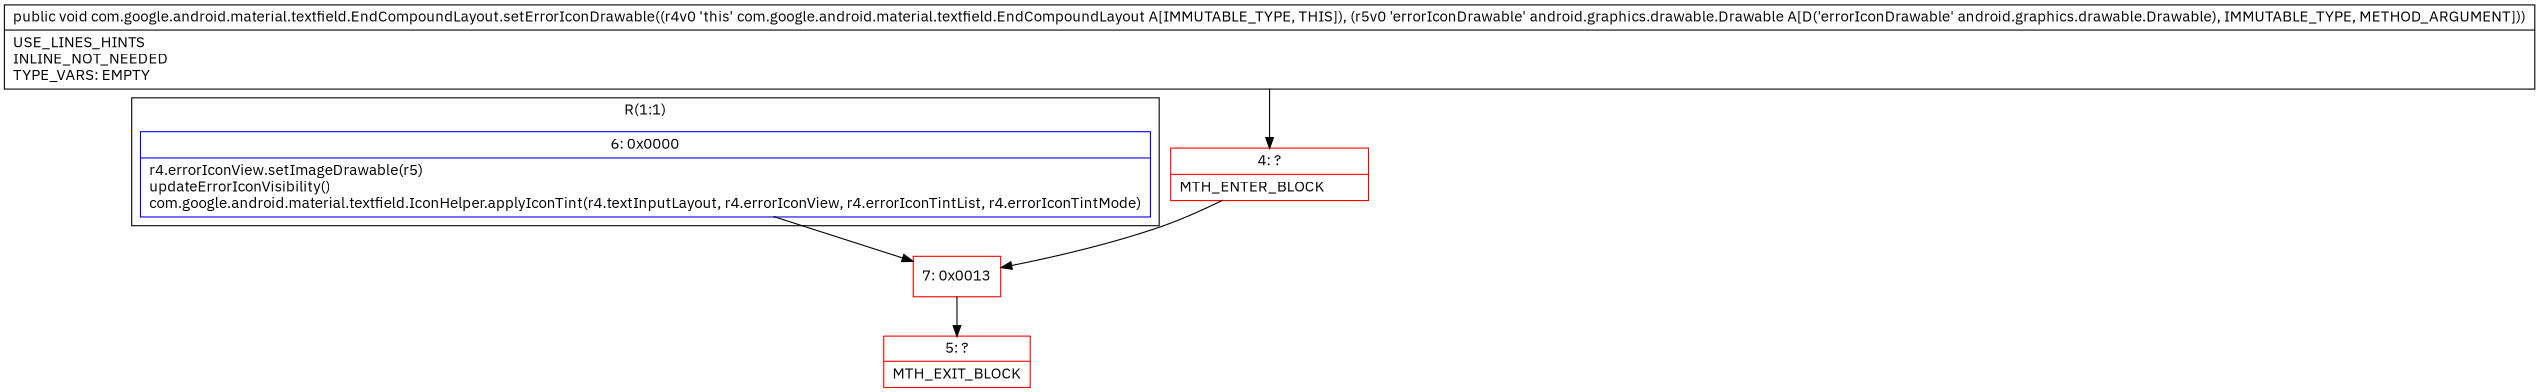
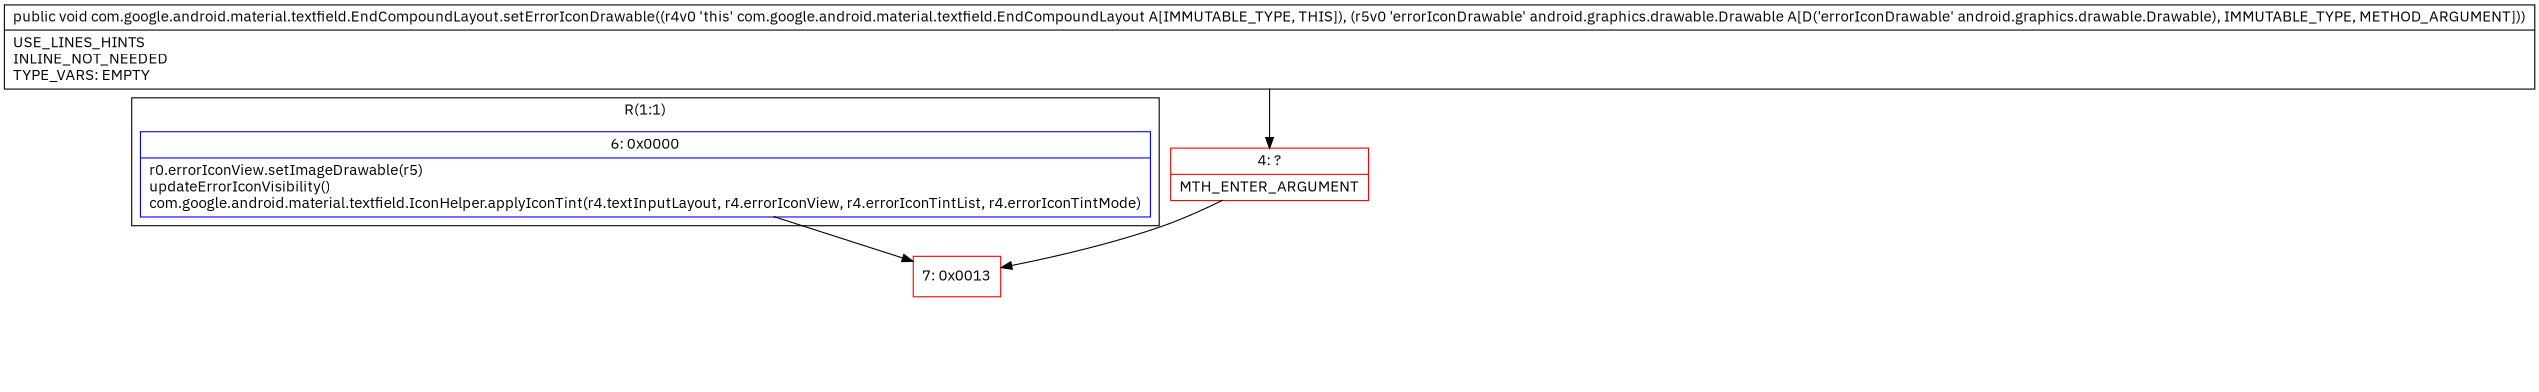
node "6: 0x0000": text "r4.errorIconView.setImageDrawable(r5)" -> "r0.errorIconView.setImageDrawable(r5)"
node "4: ?": text "MTH_ENTER_BLOCK" -> "MTH_ENTER_ARGUMENT"
node "5: ?": removed
